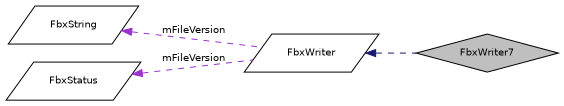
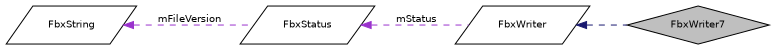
edge "FbxWriter" -> "FbxString": now "FbxStatus" -> "FbxString"
edge "FbxWriter" -> "FbxStatus": label " mFileVersion" -> " mStatus"
